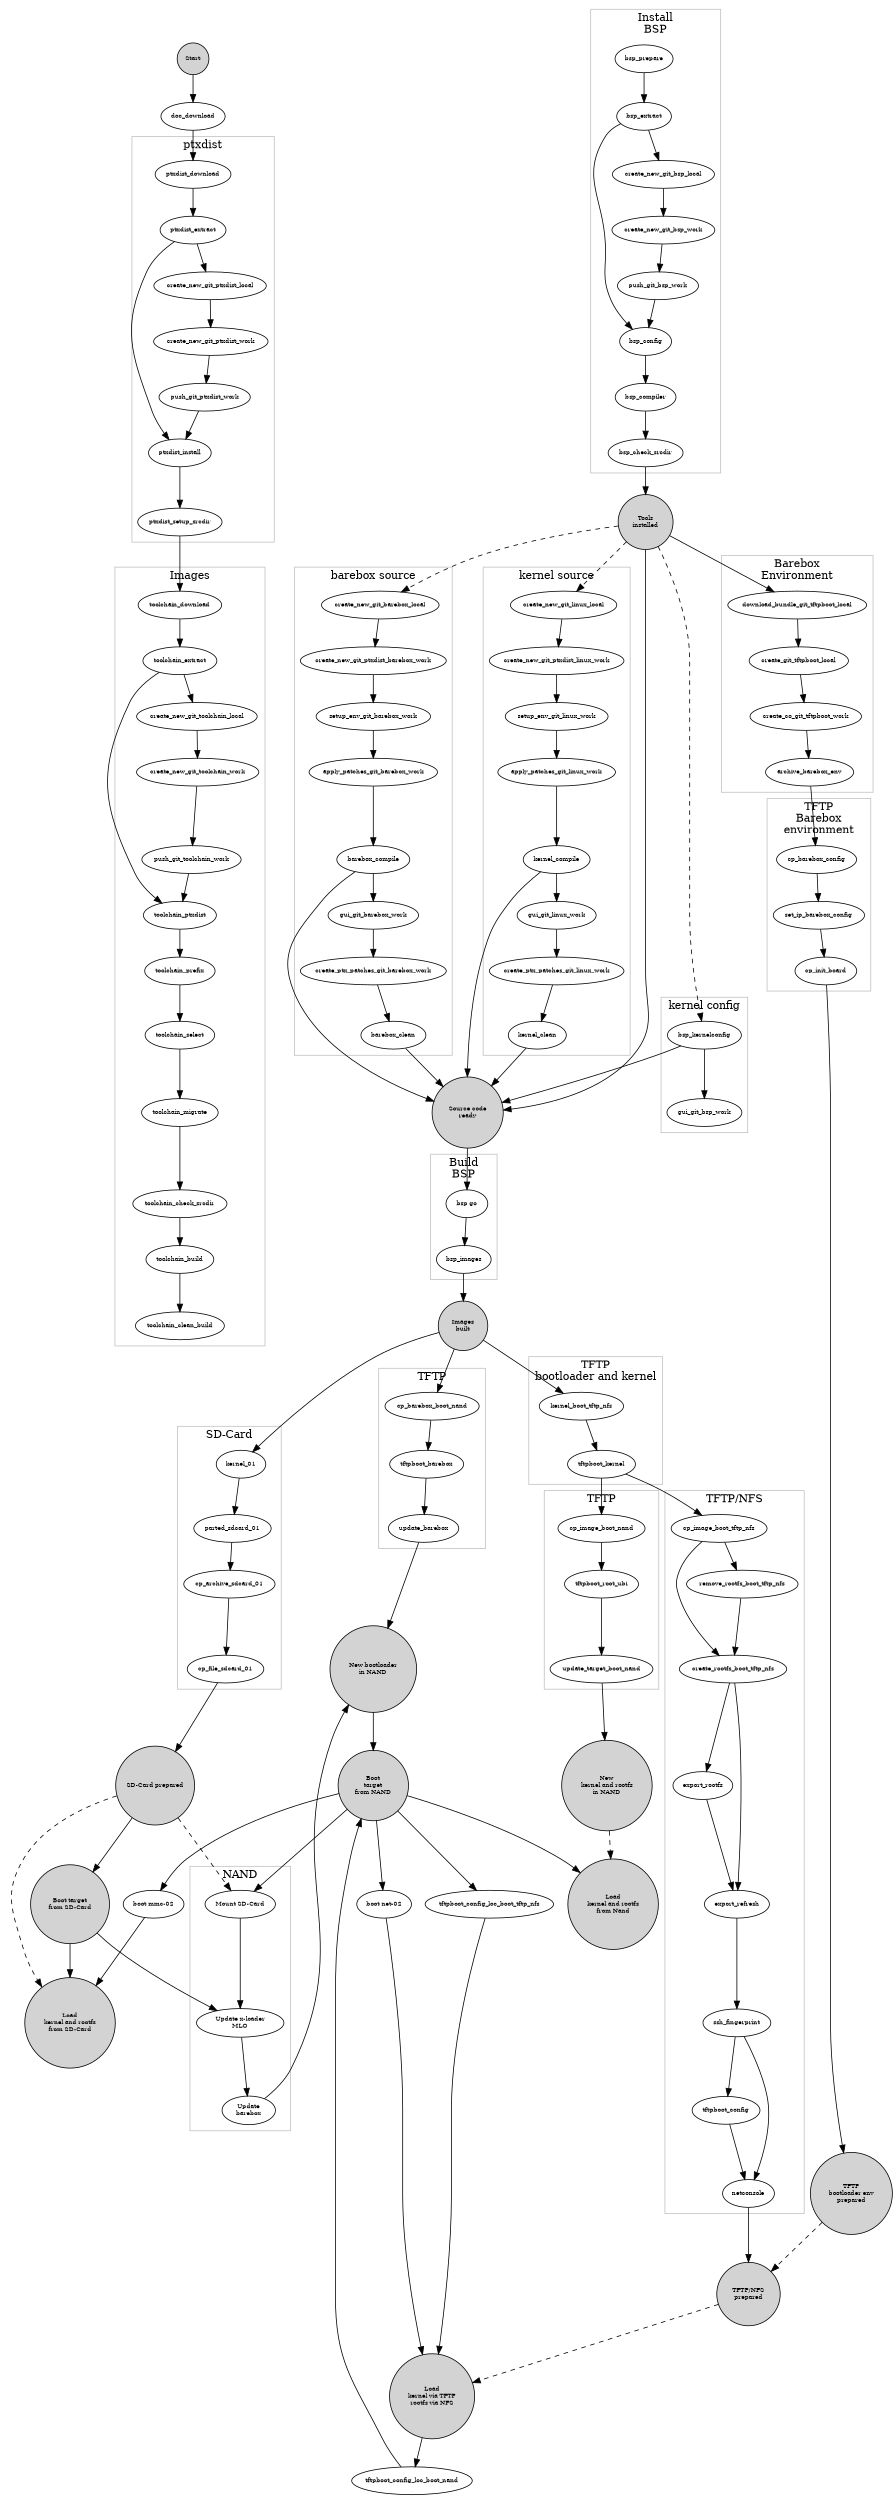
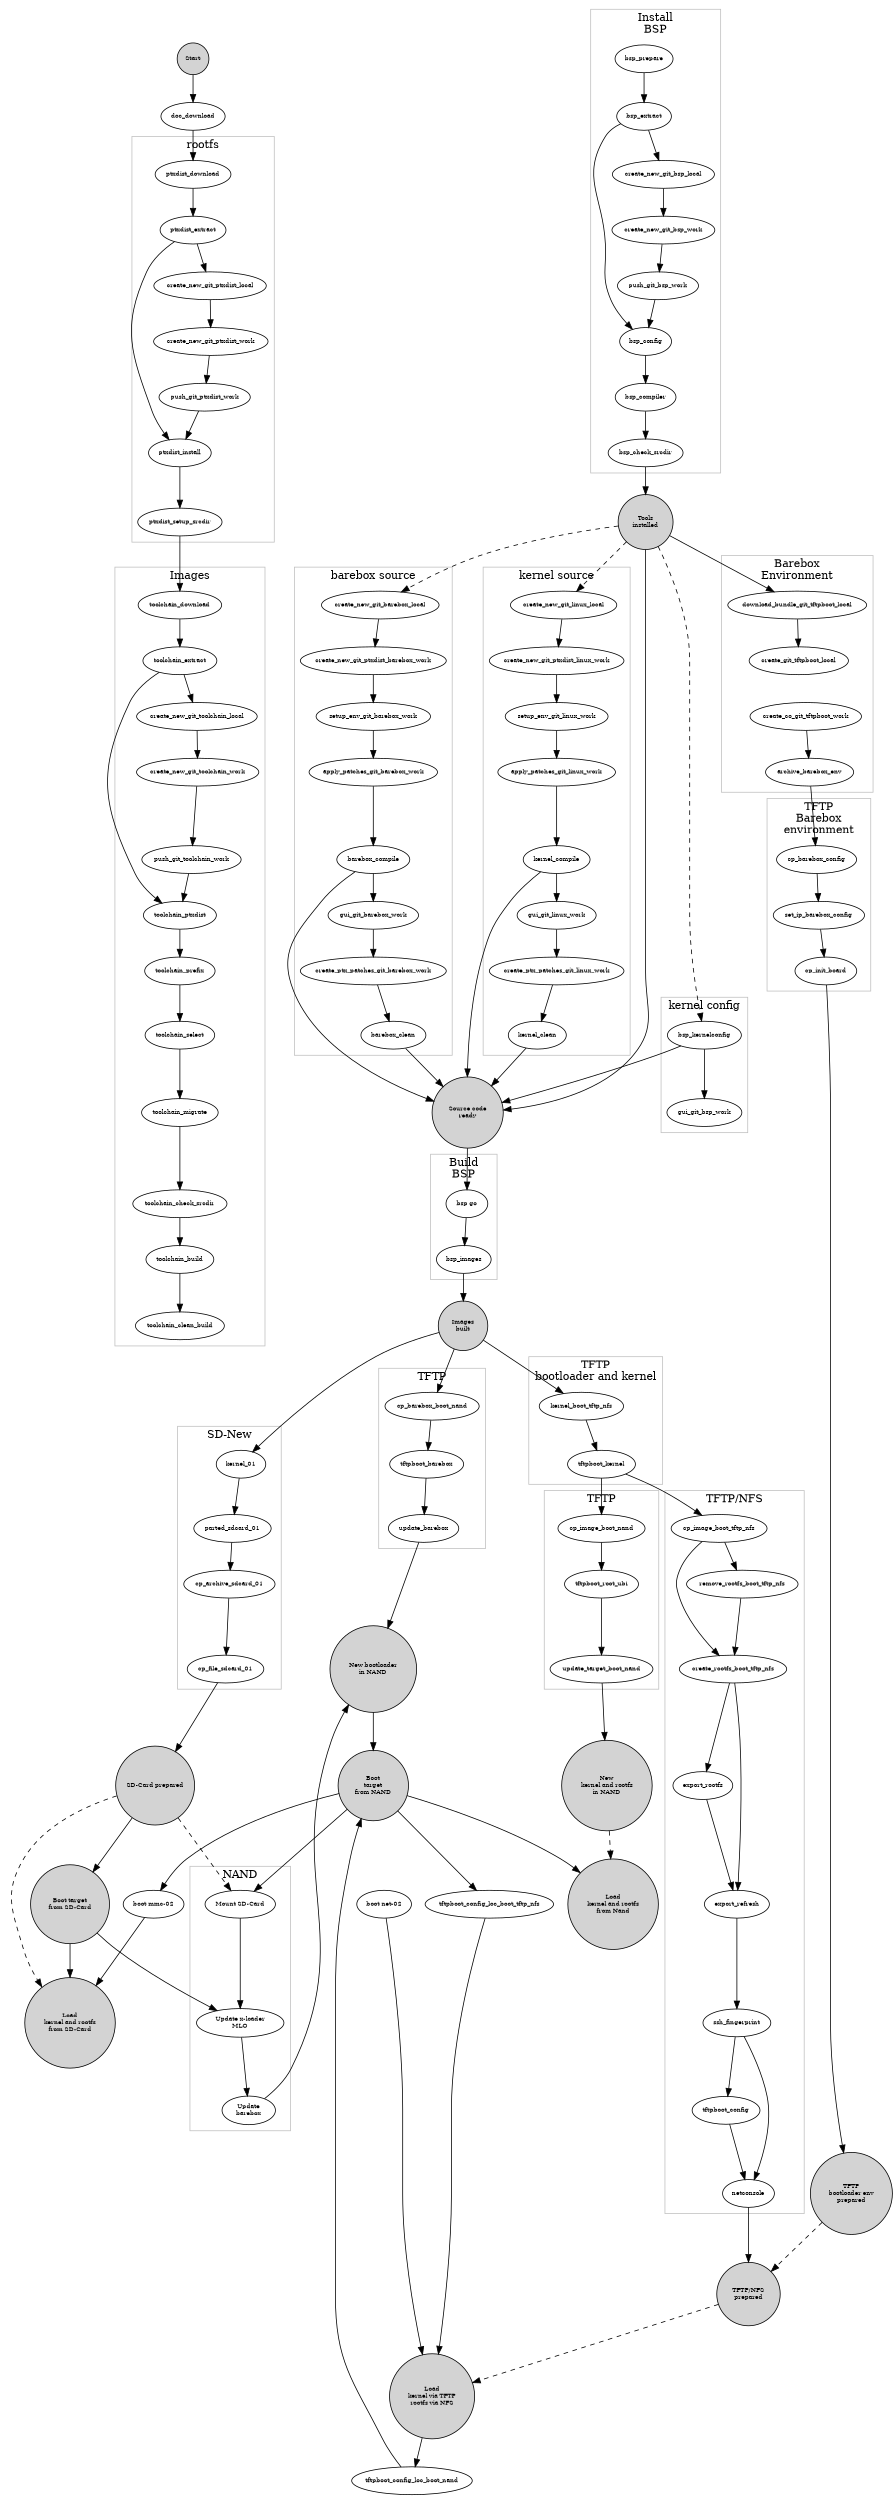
cluster "ptxdist": label "ptxdist" -> "rootfs"
edge "create_git_tftpboot_local" -> "create_co_git_tftpboot_work": removed
cluster "SD-Card": label "SD-Card" -> "SD-New"
edge "Boot target from NAND" -> "boot net-02": removed
